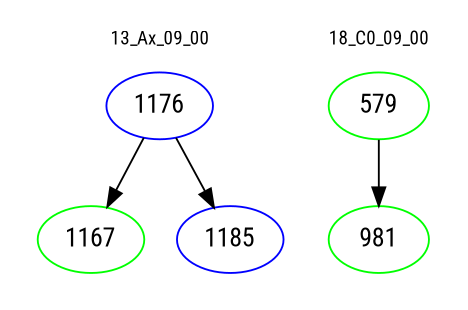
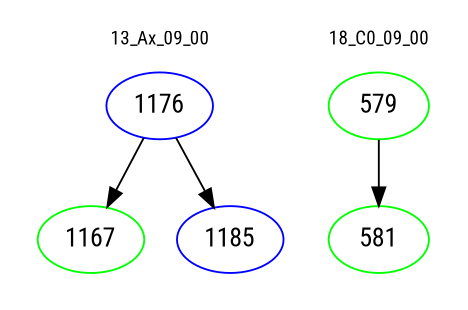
node "981": label "981" -> "581"
